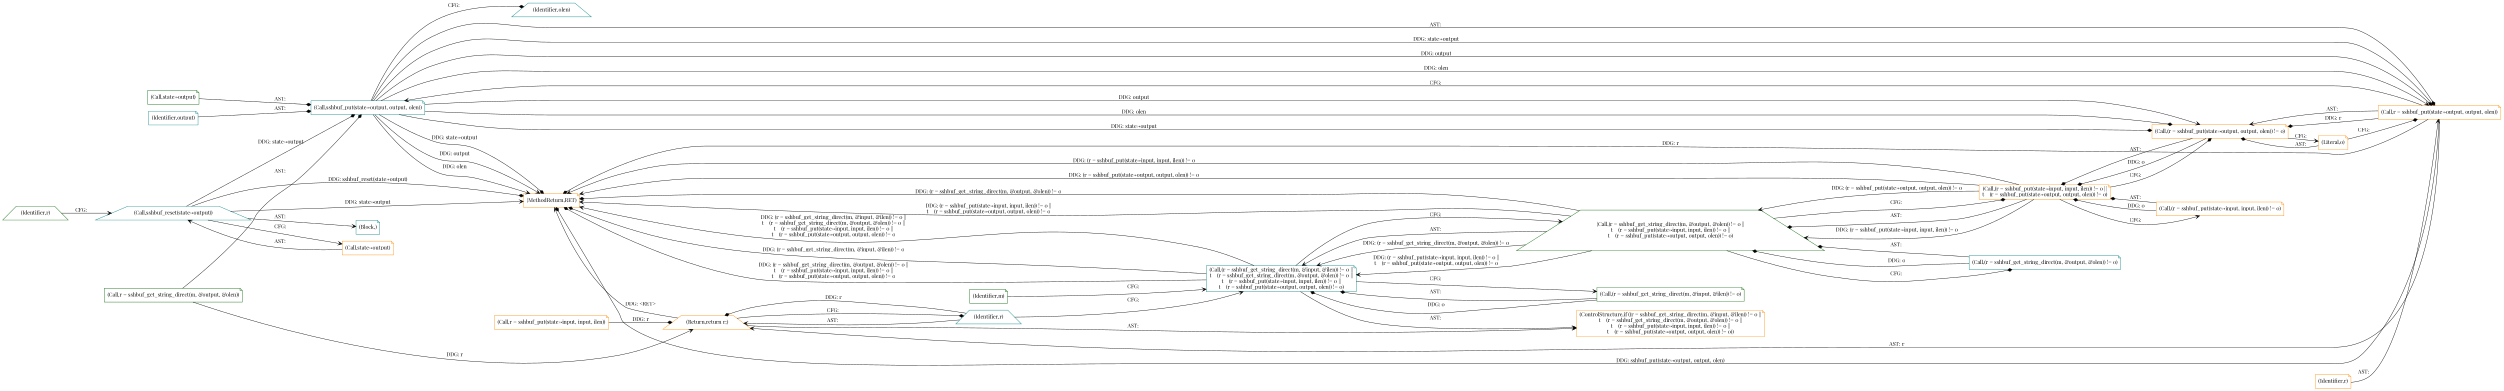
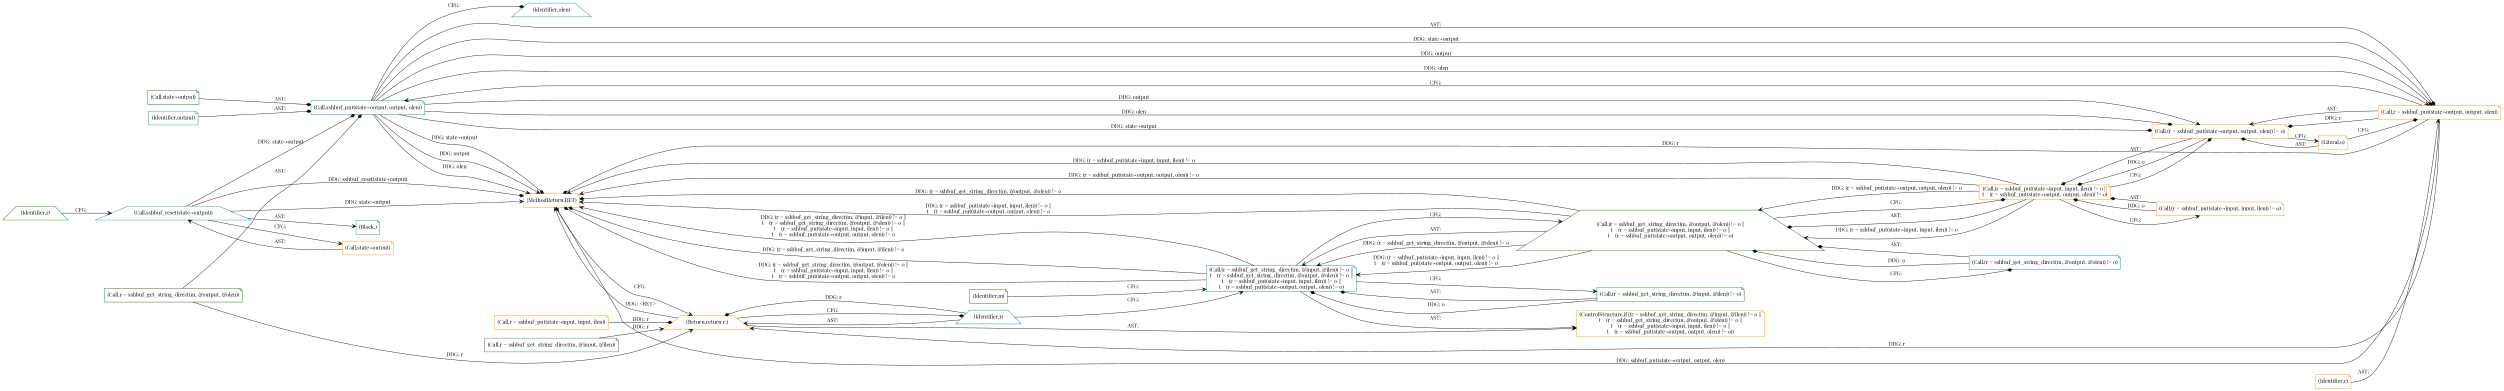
edge "(MethodReturn,RET)" -> "(Return,return r;)": added, label "CFG:"
edge "(Call,r = sshbuf_put(state->output, output, olen))" -> "(Return,return r;)": label "AST: r" -> "DDG: r"
node "(Call,r = sshbuf_get_string_direct(m, &input, &ilen))": added
